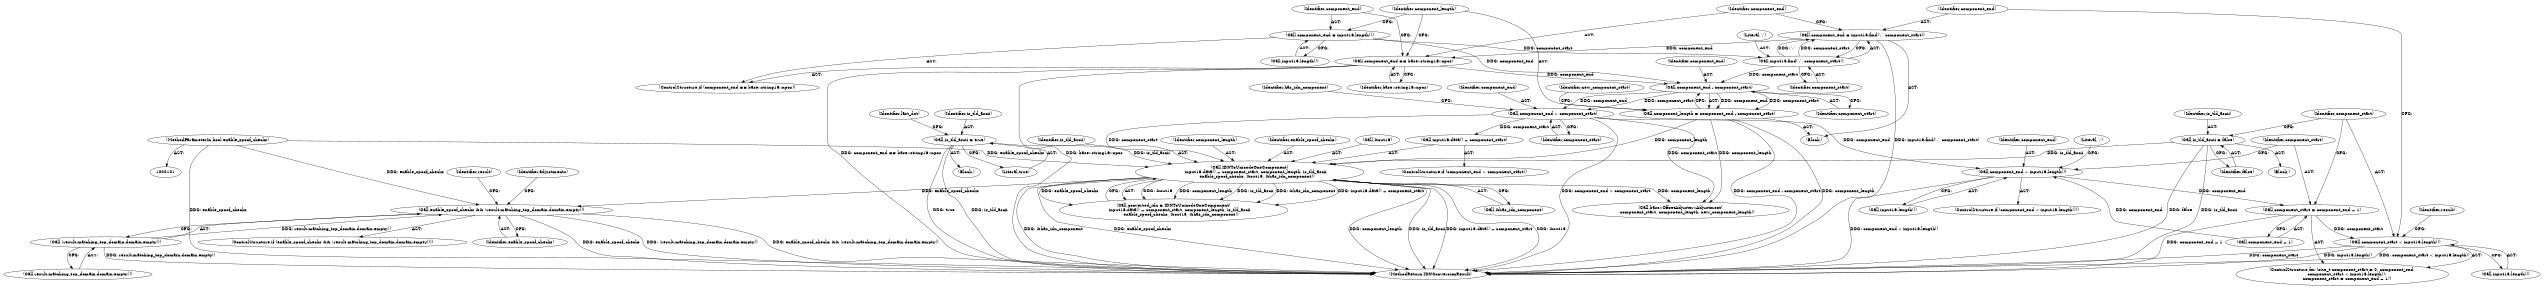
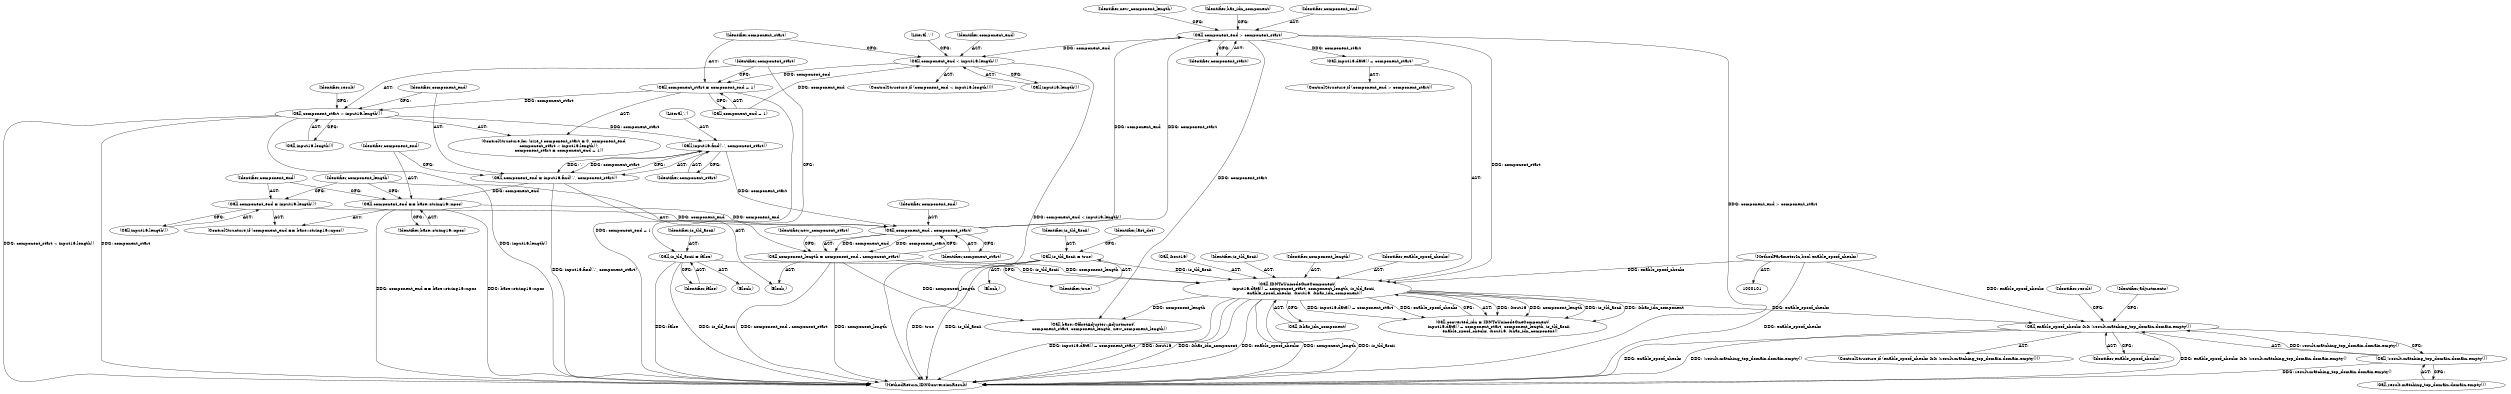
node "(Identifier,new_component_length)": added
edge "(Call,component_end = input16.length())" -> "(Call,input16.find('.', component_start))": now "(Call,component_start < input16.length())" -> "(Call,input16.find('.', component_start))"
node "(Literal,true)": label "(Literal,true)" -> "(Identifier,true)"
